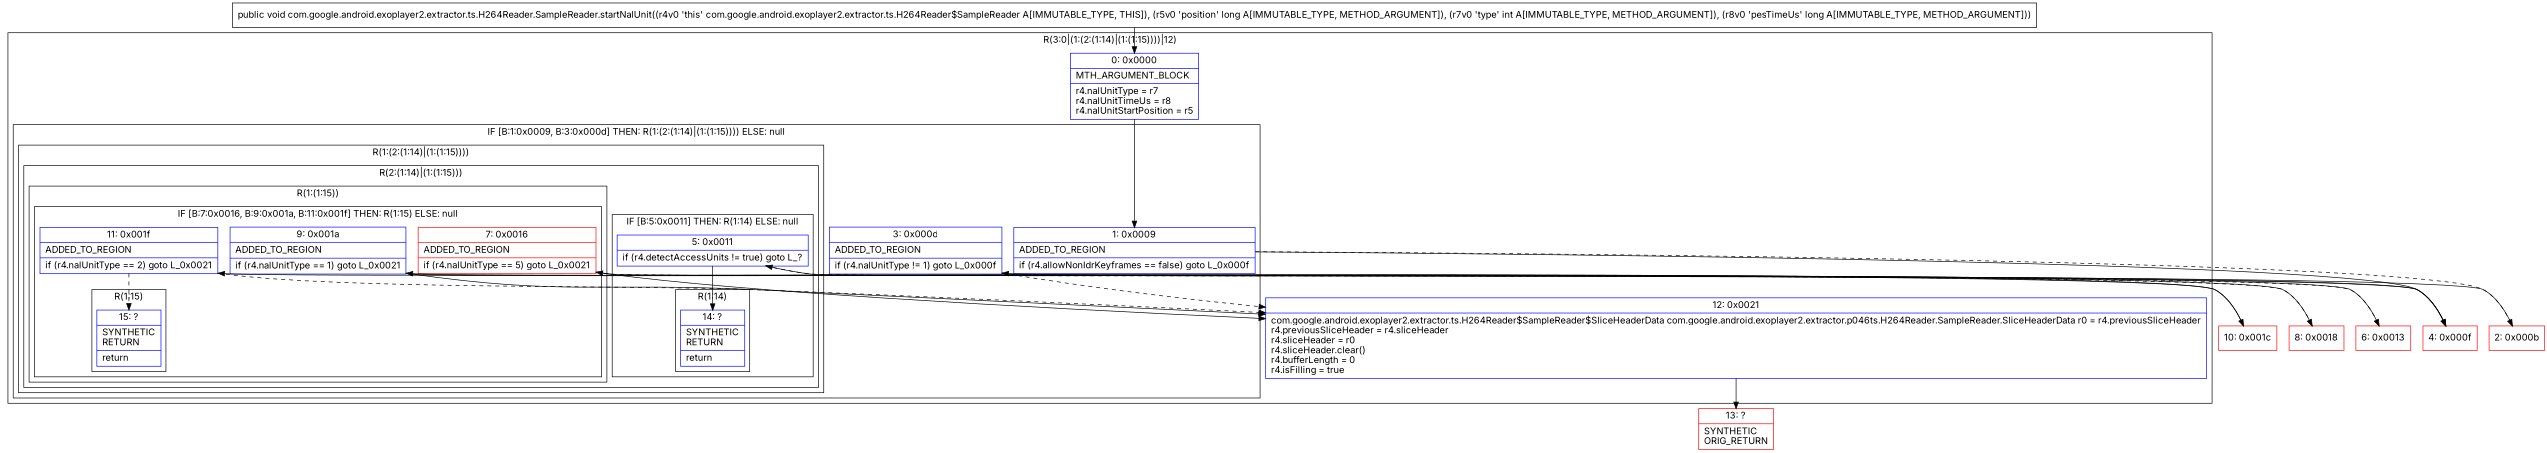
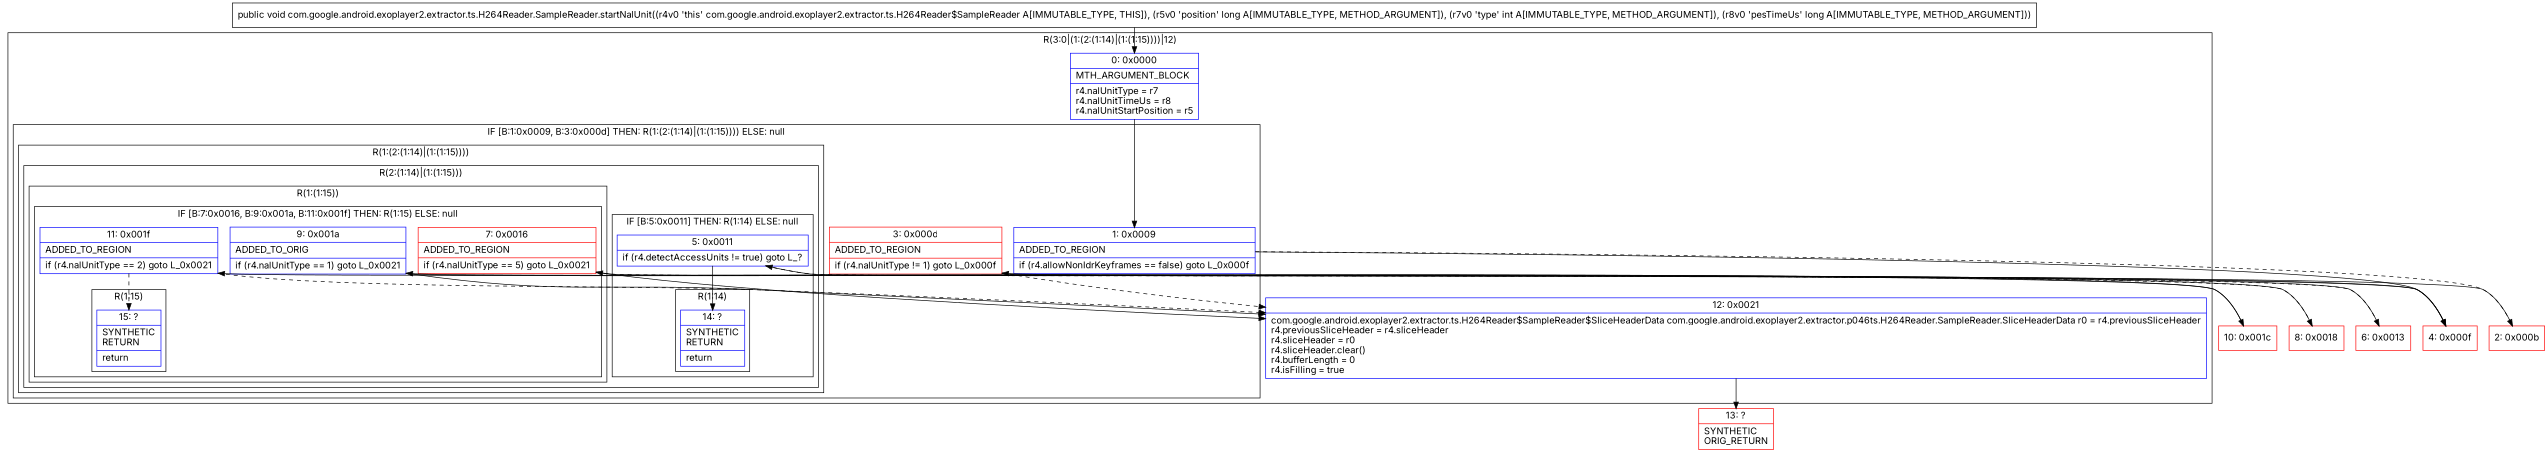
node "9: 0x001a": text "ADDED_TO_REGION" -> "ADDED_TO_ORIG"
node "3: 0x000d": color blue -> red
